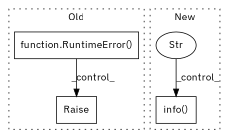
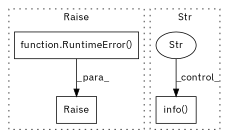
cluster "Old": label "Old" -> "Raise"
cluster "New": label "New" -> "Str"
edge "function.RuntimeError()" -> "Raise": label "_control_" -> "_para_"
